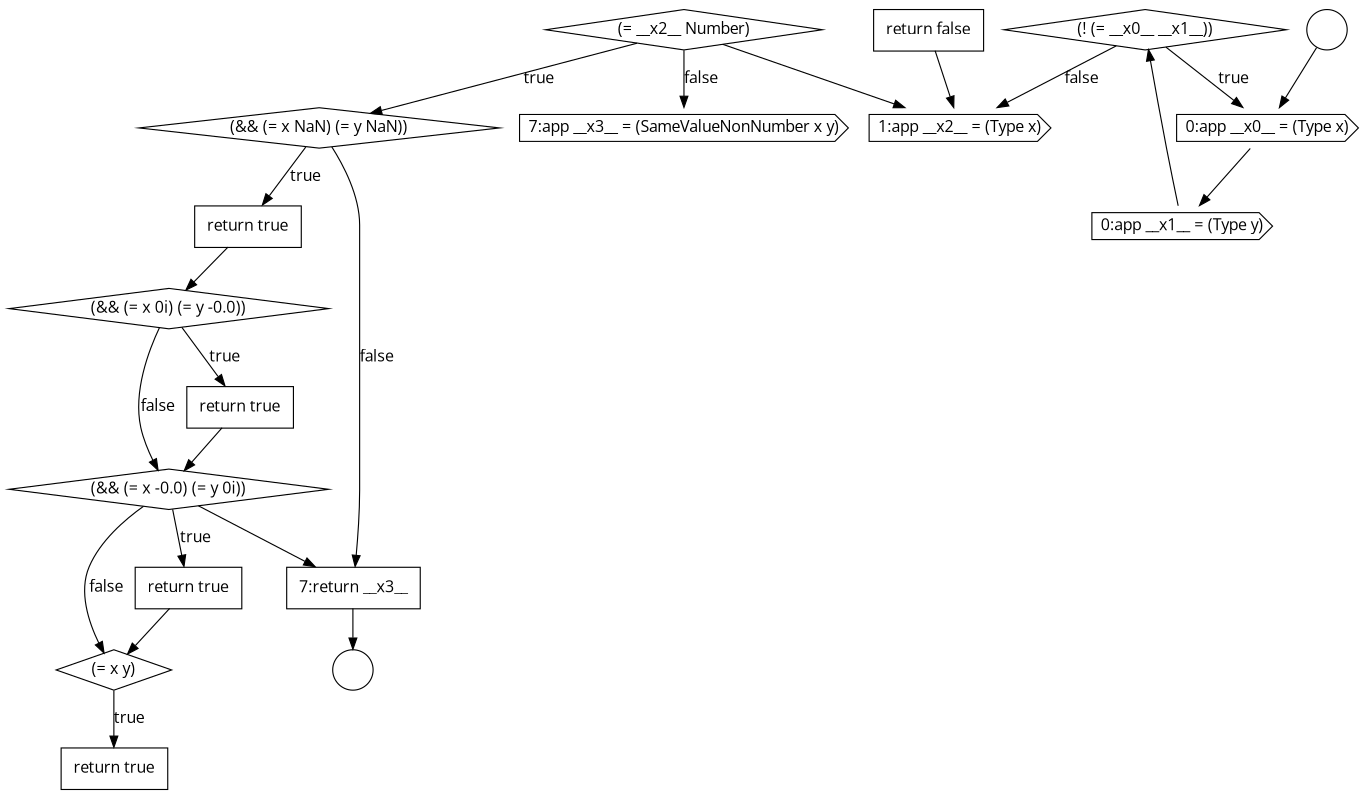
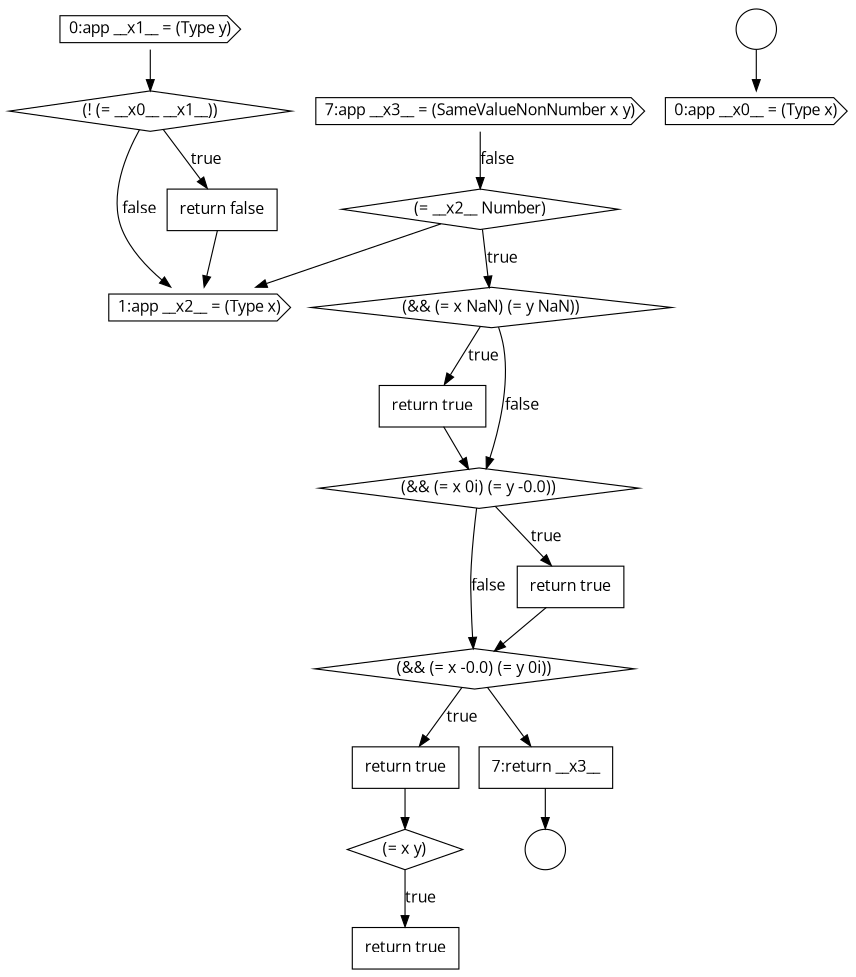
edge "(= __x2__ Number)" -> "7:app __x3__ = (SameValueNonNumber x y)": reversed
edge "(! (= __x0__ __x1__))" -> "0:app __x0__ = (Type x)": now "(! (= __x0__ __x1__))" -> "return false"
edge "0:app __x0__ = (Type x)" -> "0:app __x1__ = (Type y)": removed
edge "(&& (= x NaN) (= y NaN))" -> "7:return __x3__": now "(&& (= x NaN) (= y NaN))" -> "(&& (= x 0i) (= y -0.0))"
edge "(&& (= x -0.0) (= y 0i))" -> "(= x y)": removed, label "false"
